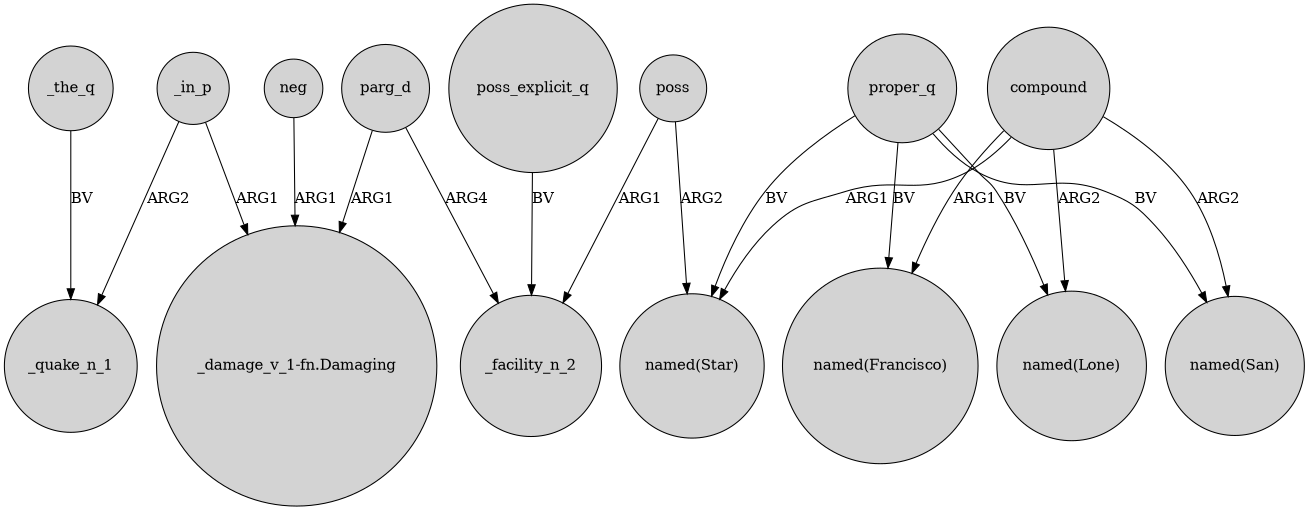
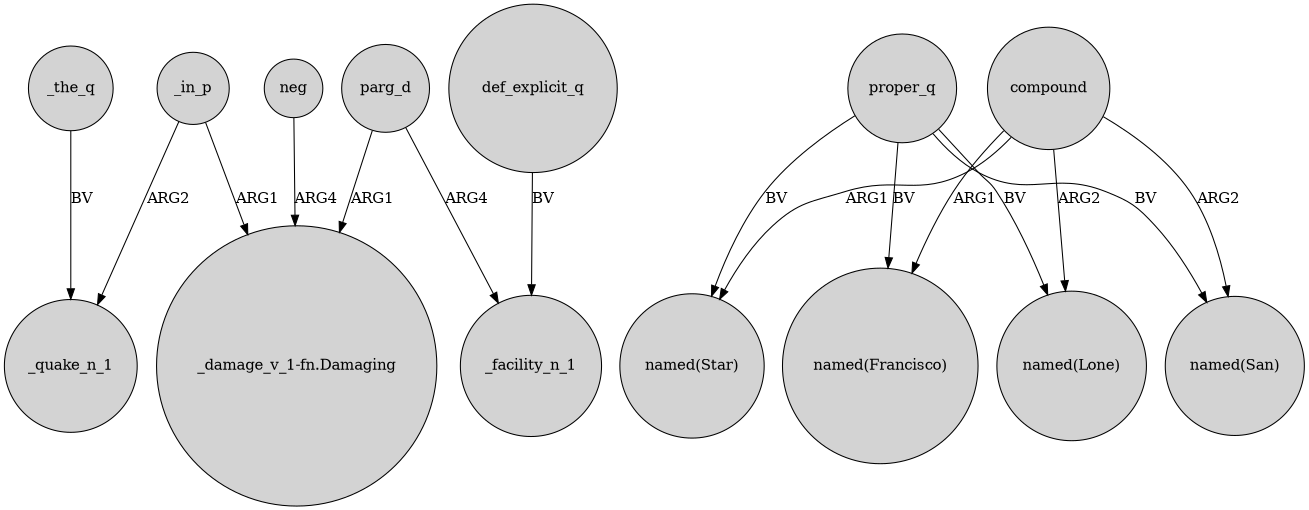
node "poss_explicit_q": label "poss_explicit_q" -> "def_explicit_q"
node "poss": removed
edge "neg" -> "_damage_v_1-fn.Damaging": label "ARG1" -> "ARG4"
node "_facility_n_2": label "_facility_n_2" -> "_facility_n_1"
